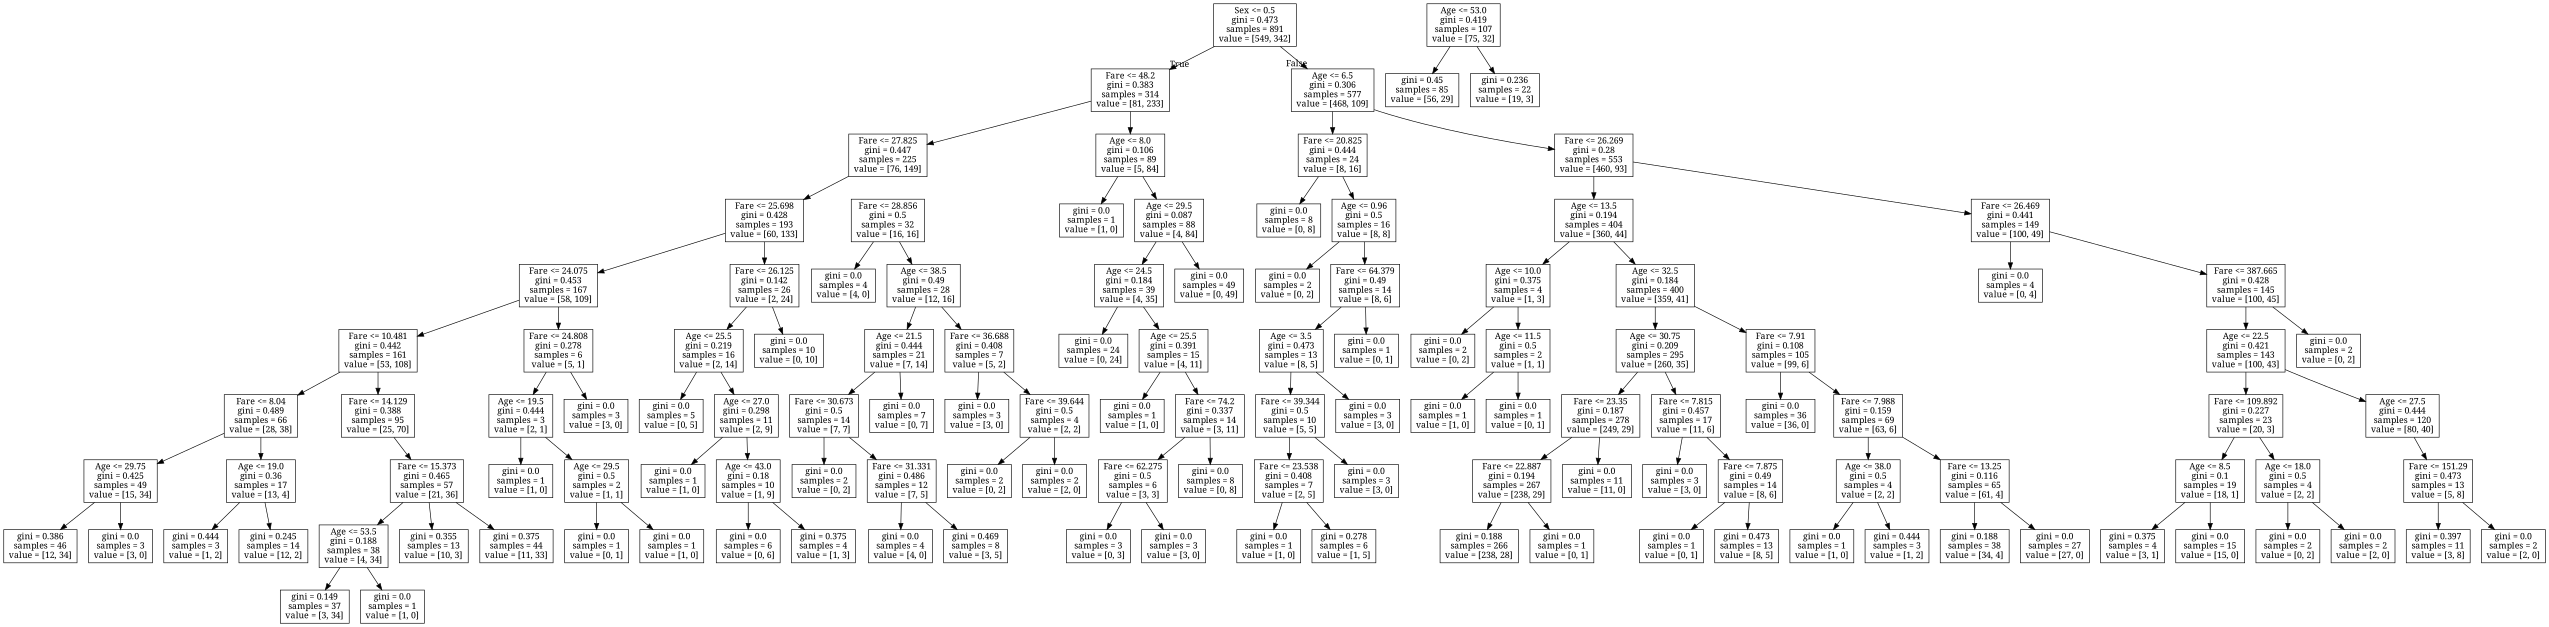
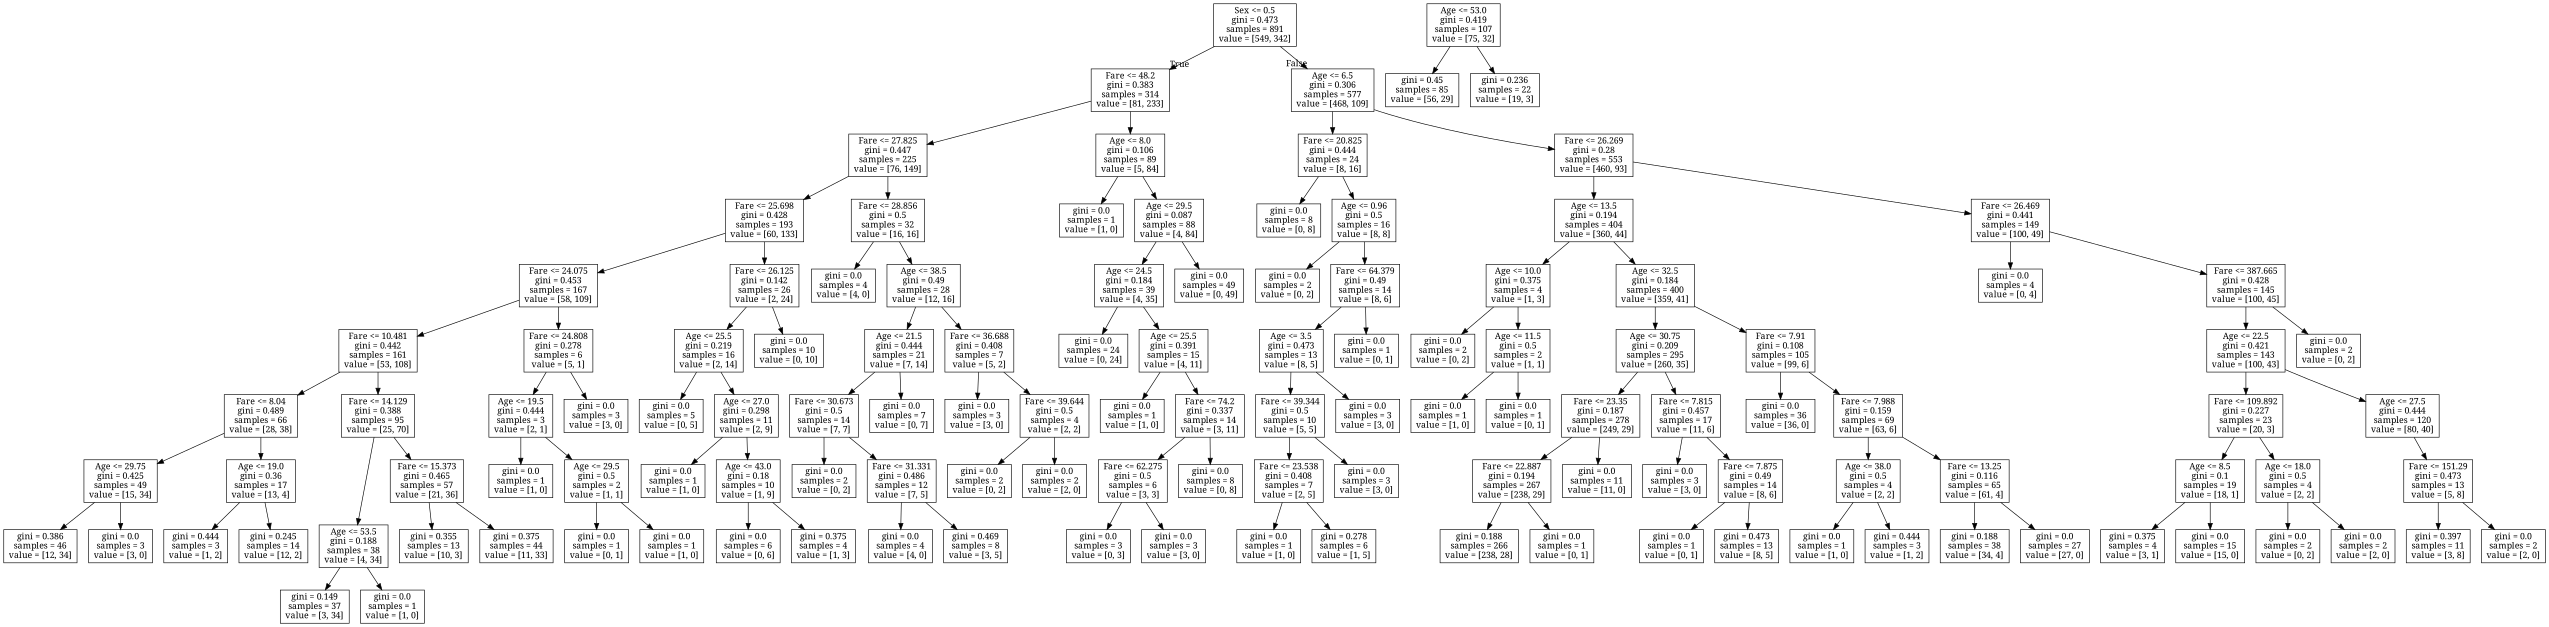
edge "Fare <= 27.825 gini = 0.447 samples = 225 value = [76, 149]" -> "Fare <= 28.856 gini = 0.5 samples = 32 value = [16, 16]": added
edge "Fare <= 15.373 gini = 0.465 samples = 57 value = [21, 36]" -> "Age <= 53.5 gini = 0.188 samples = 38 value = [4, 34]": now "Fare <= 14.129 gini = 0.388 samples = 95 value = [25, 70]" -> "Age <= 53.5 gini = 0.188 samples = 38 value = [4, 34]"
